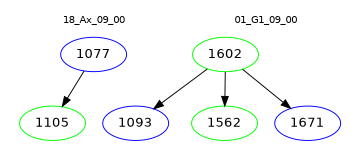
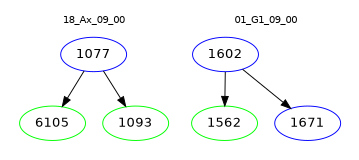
node "1602": color green -> blue
edge "1602" -> "1093": now "1077" -> "1093"
node "1105": label "1105" -> "6105"
node "1093": color blue -> green
